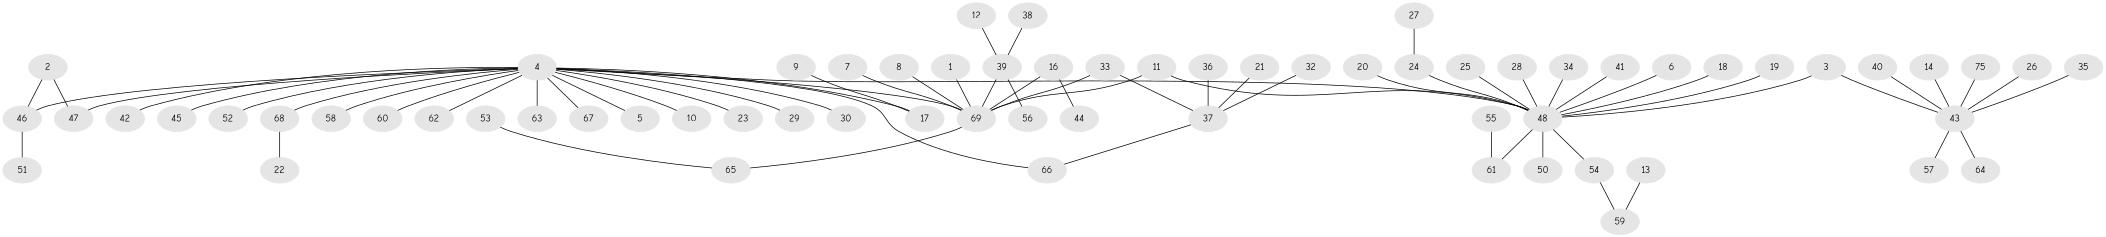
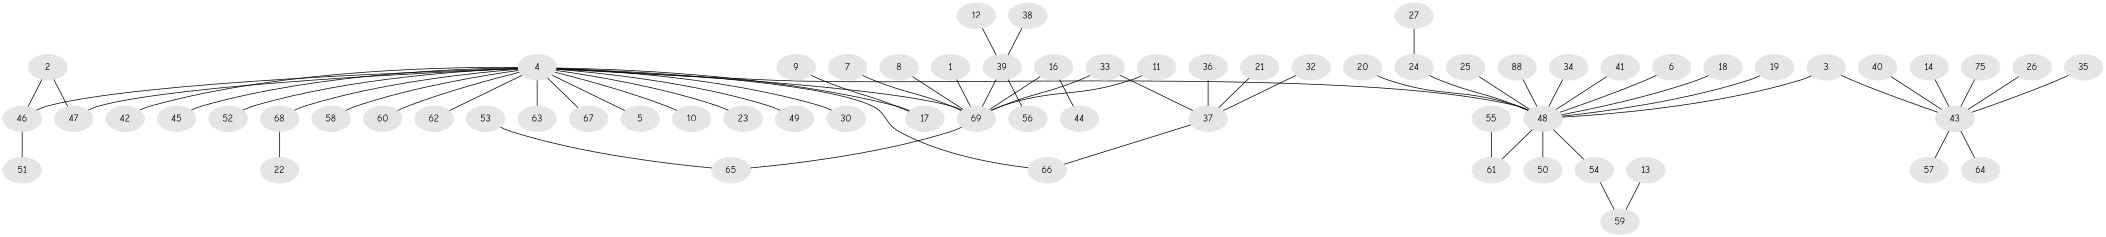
node "28": label "28" -> "88"
edge "11" -- "48": removed
node "29": label "29" -> "49"
